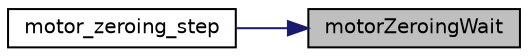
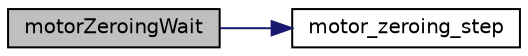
edge "motor_zeroing_step" -> "motorZeroingWait": reversed
